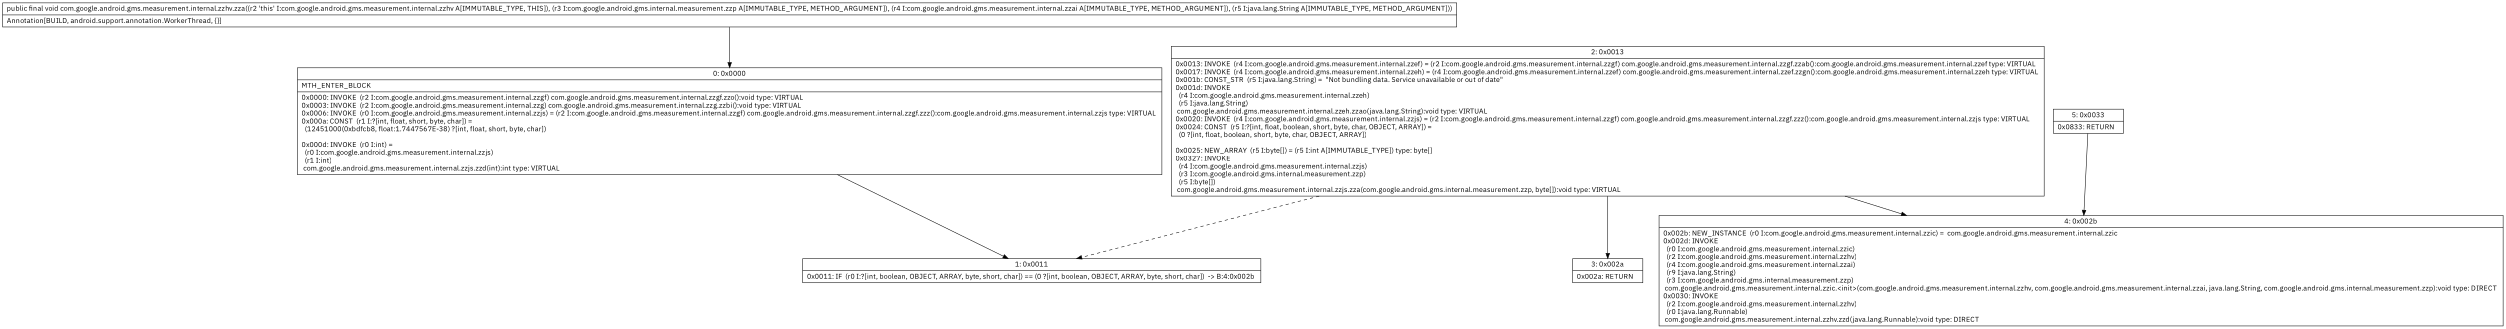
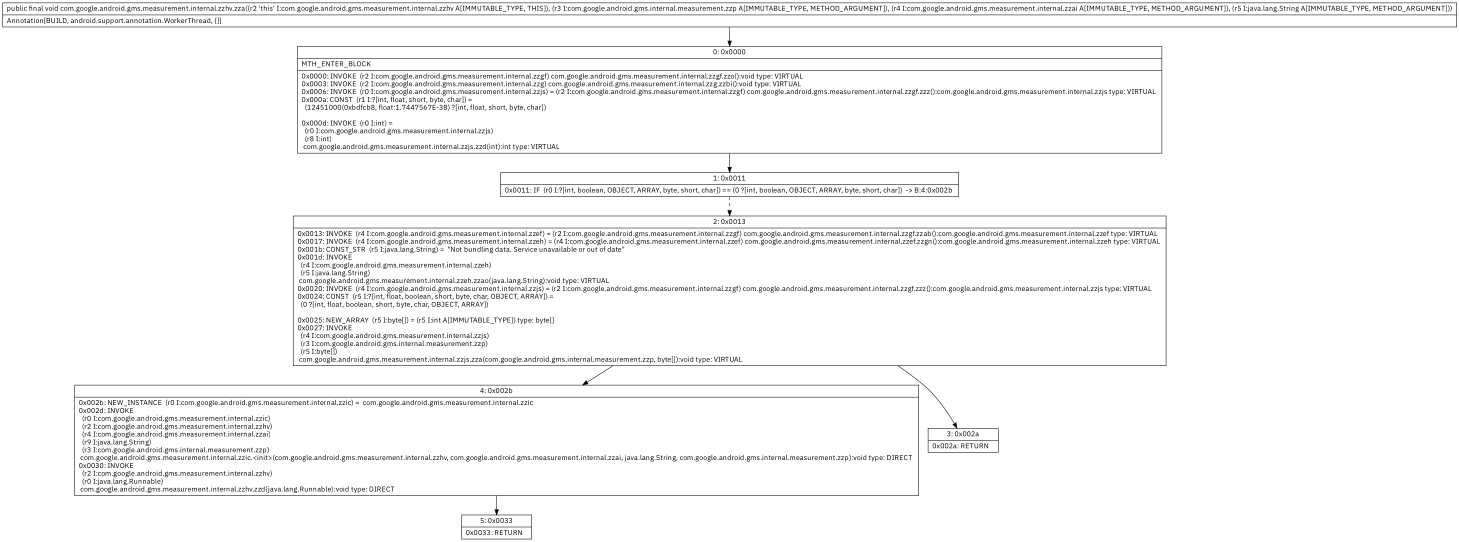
node "5: 0x0033": text "0x0833: RETURN" -> "0x0033: RETURN"
node "2: 0x0013": text "0x0327: INVOKE" -> "0x0027: INVOKE"
node "0: 0x0000": text "(r1 I:int)" -> "(r8 I:int)"
edge "5: 0x0033" -> "4: 0x002b": reversed
edge "2: 0x0013" -> "1: 0x0011": reversed
